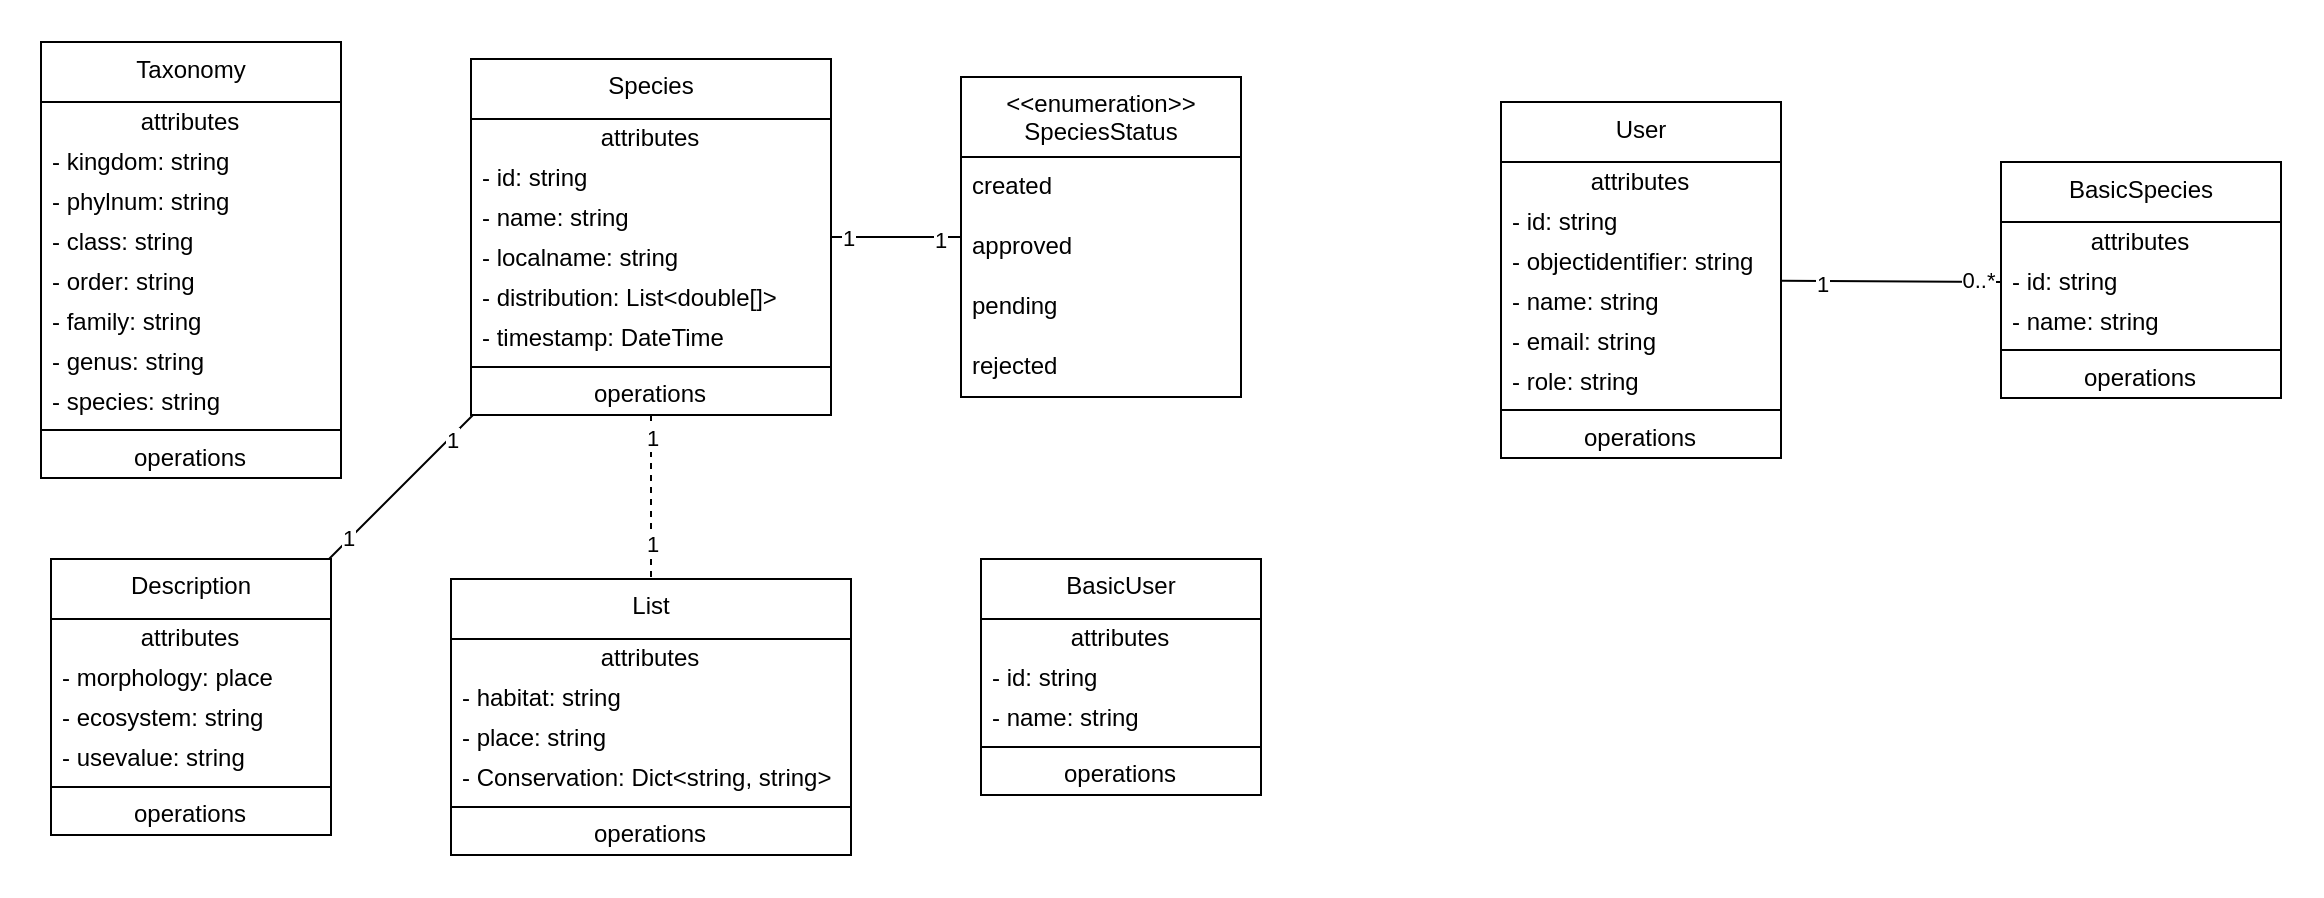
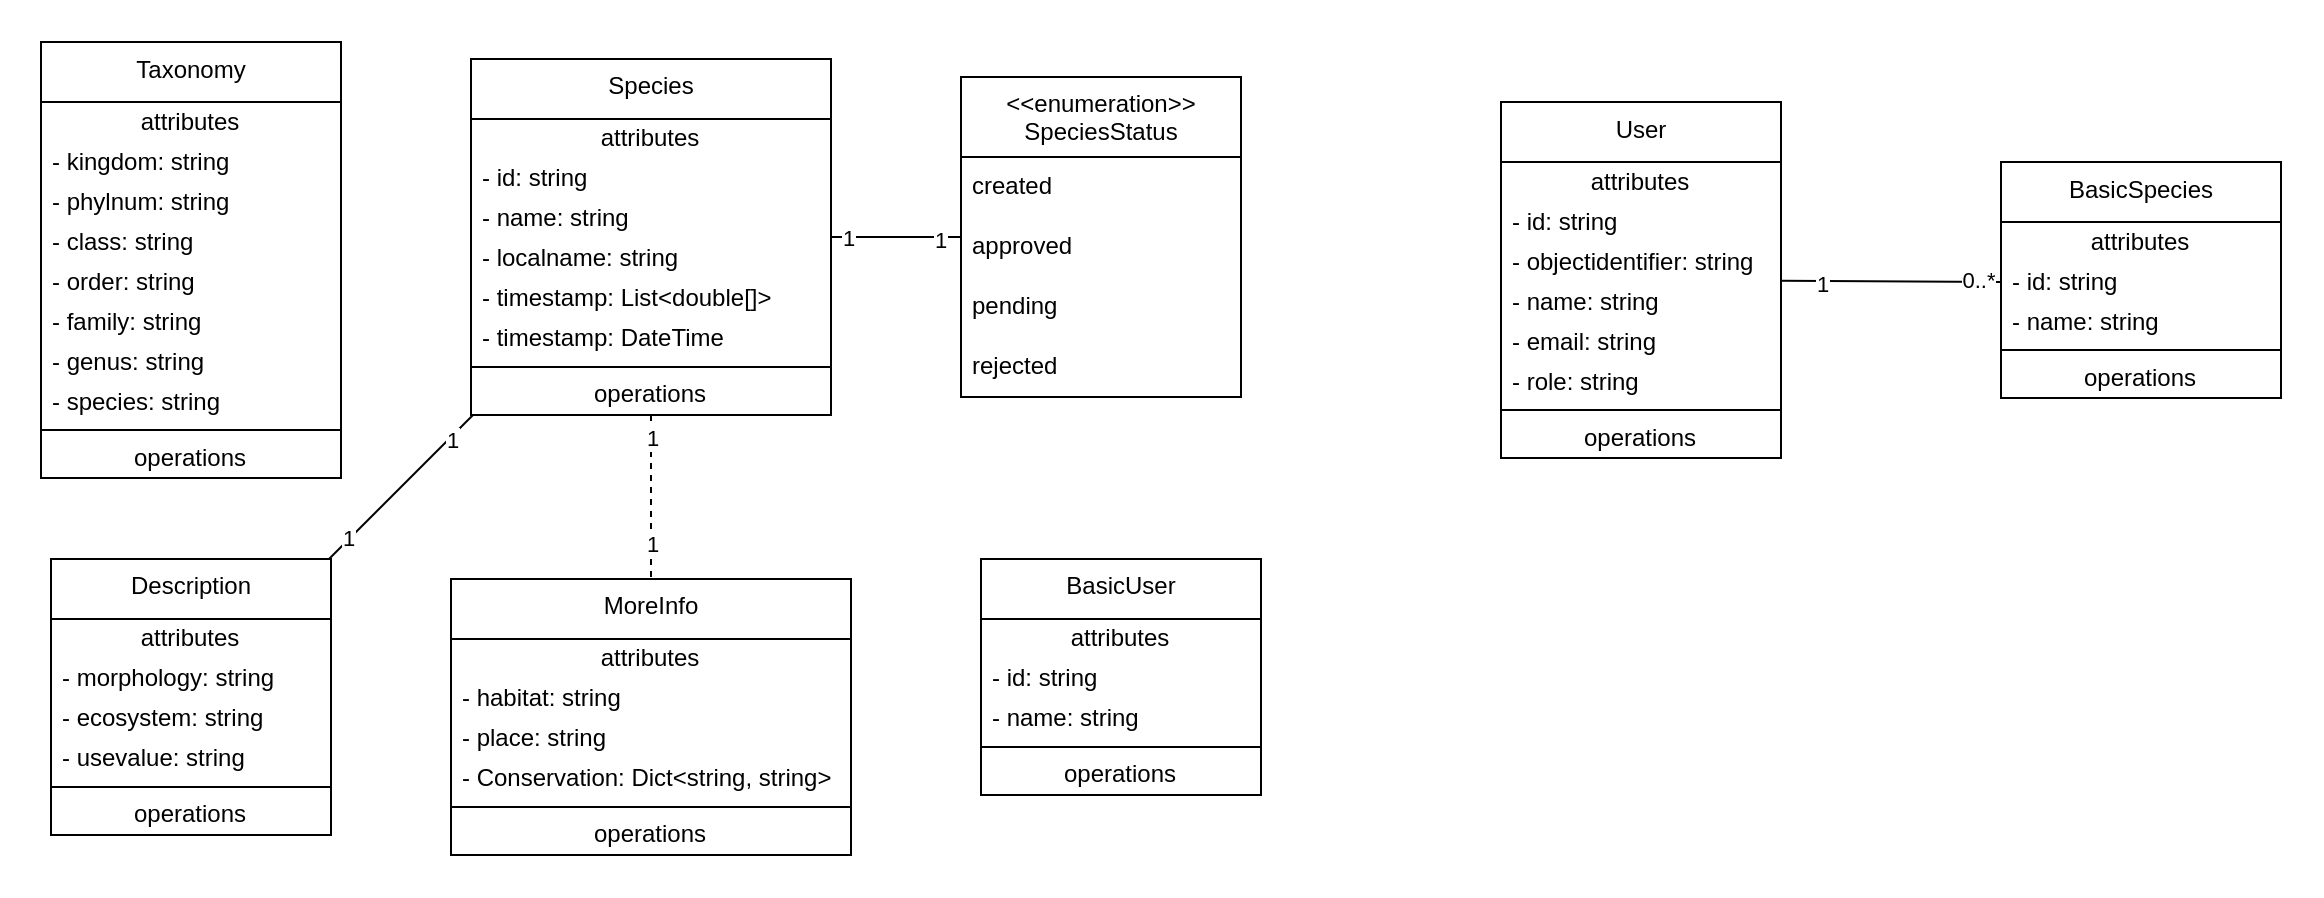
node "- distribution: List<double[]>": label "- distribution: List<double[]>" -> "- timestamp: List<double[]>"
node "List": label "List" -> "MoreInfo"
node "- morphology: place": label "- morphology: place" -> "- morphology: string"
